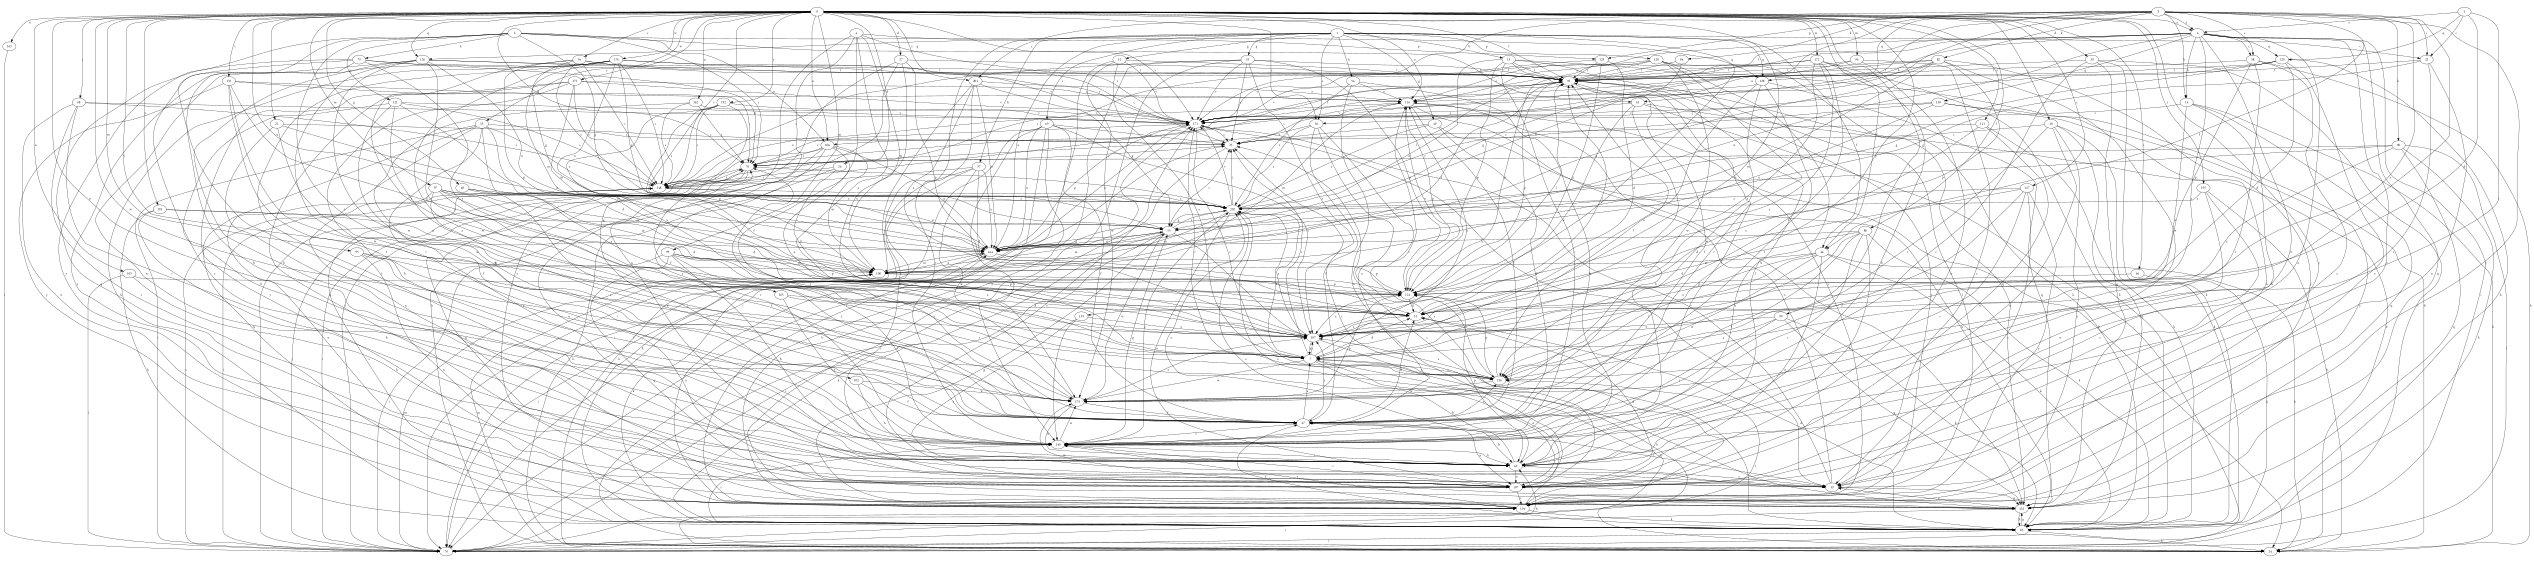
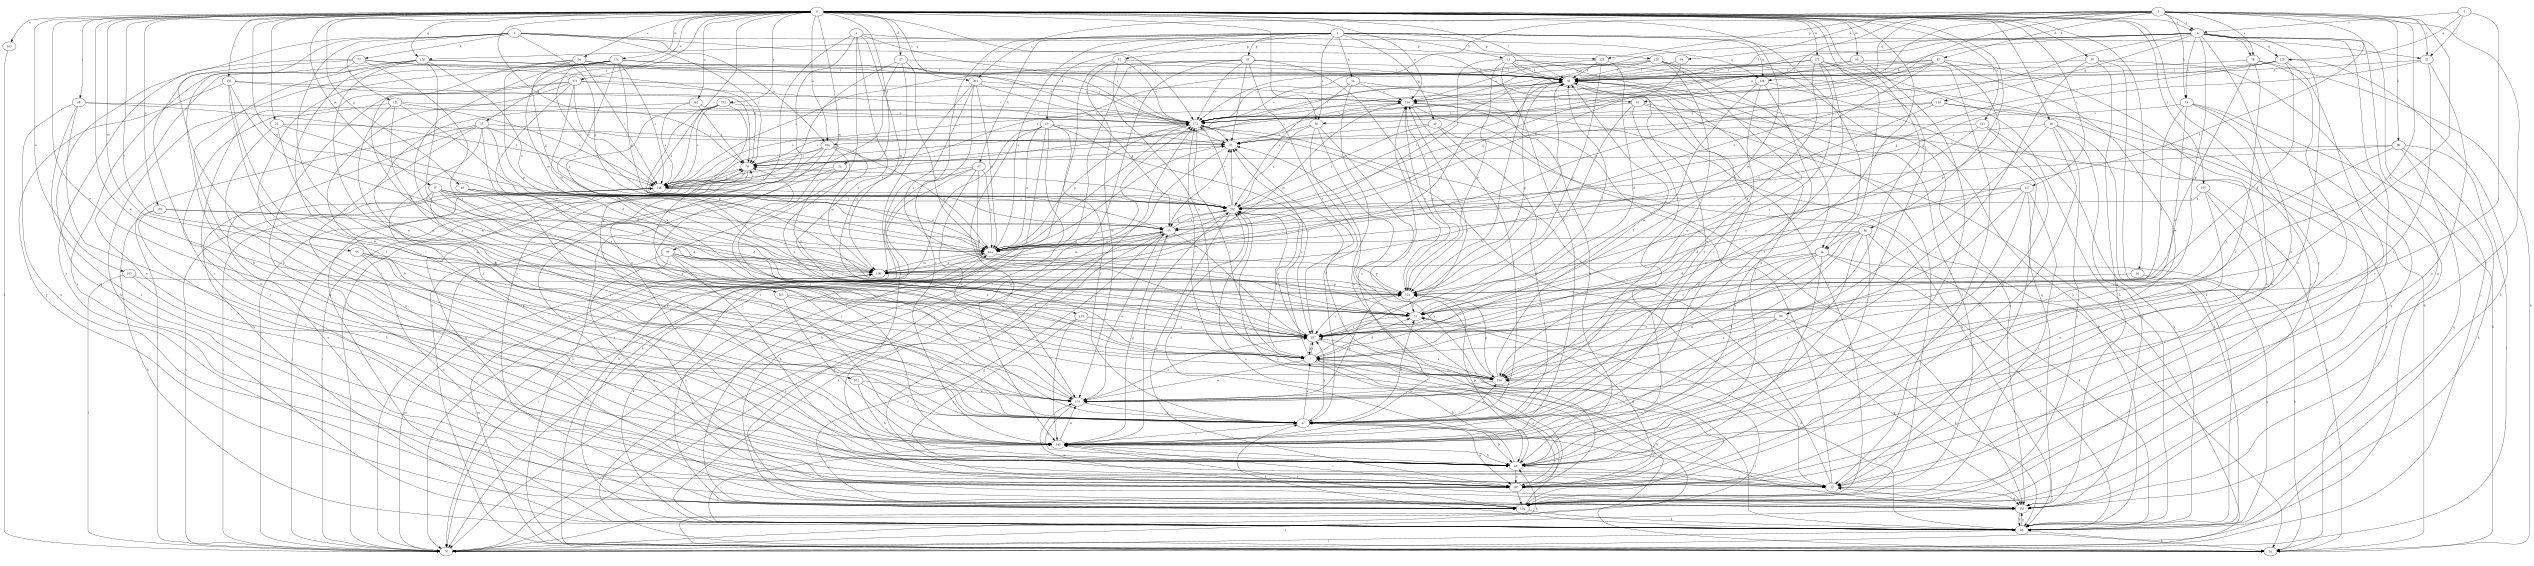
edge "1" -> "139": now "175" -> "139"
edge "5" -> "31": now "14" -> "31"
